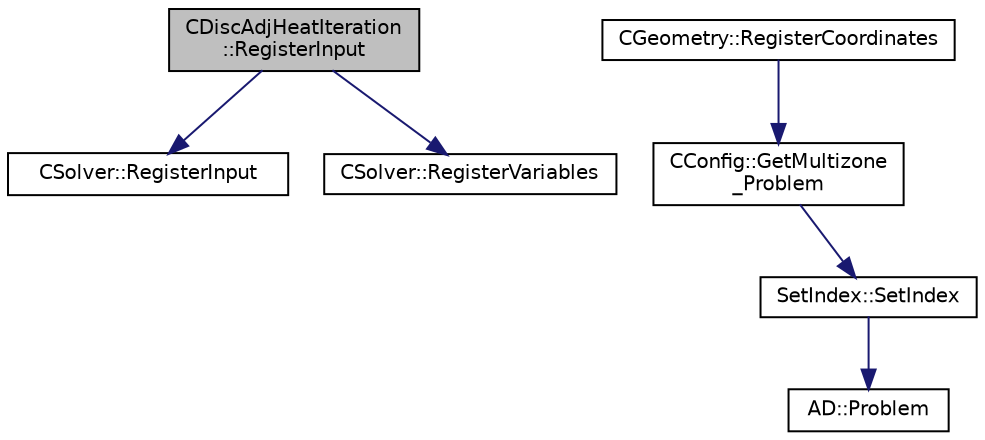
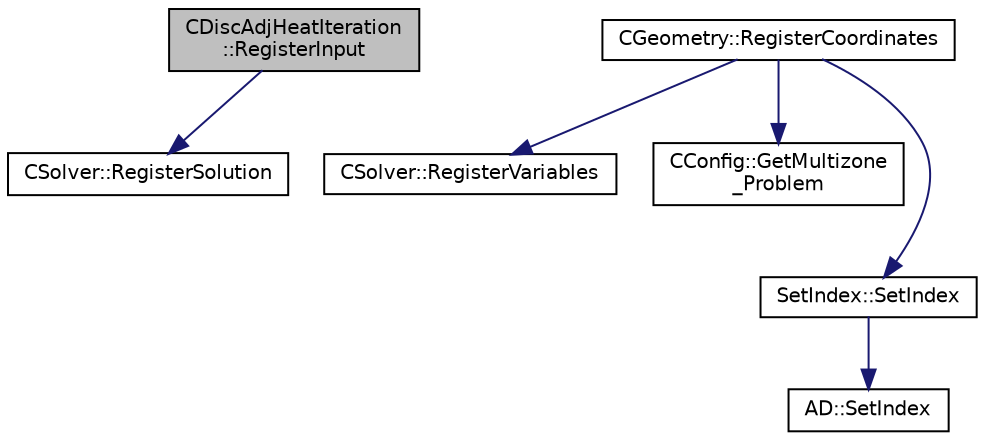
edge "CDiscAdjHeatIteration ::RegisterInput" -> "CSolver::RegisterVariables": now "CGeometry::RegisterCoordinates" -> "CSolver::RegisterVariables"
node "CSolver::RegisterInput": label "CSolver::RegisterInput" -> "CSolver::RegisterSolution"
edge "CConfig::GetMultizone _Problem" -> "SetIndex::SetIndex": now "CGeometry::RegisterCoordinates" -> "SetIndex::SetIndex"
node "AD::Problem": label "AD::Problem" -> "AD::SetIndex"
